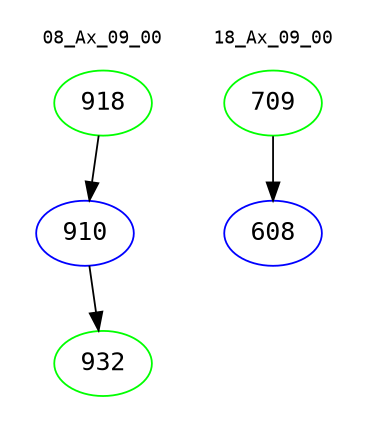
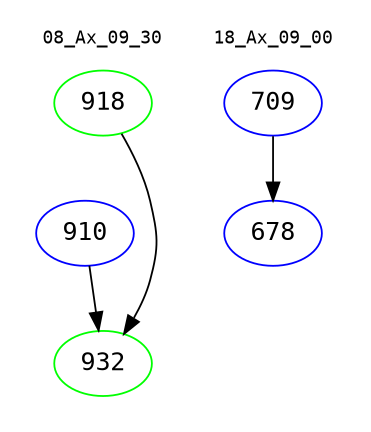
cluster "08_Ax_09_00": label "08_Ax_09_00" -> "08_Ax_09_30"
node "709": color green -> blue
edge "918" -> "910": now "918" -> "932"
node "608": label "608" -> "678"
